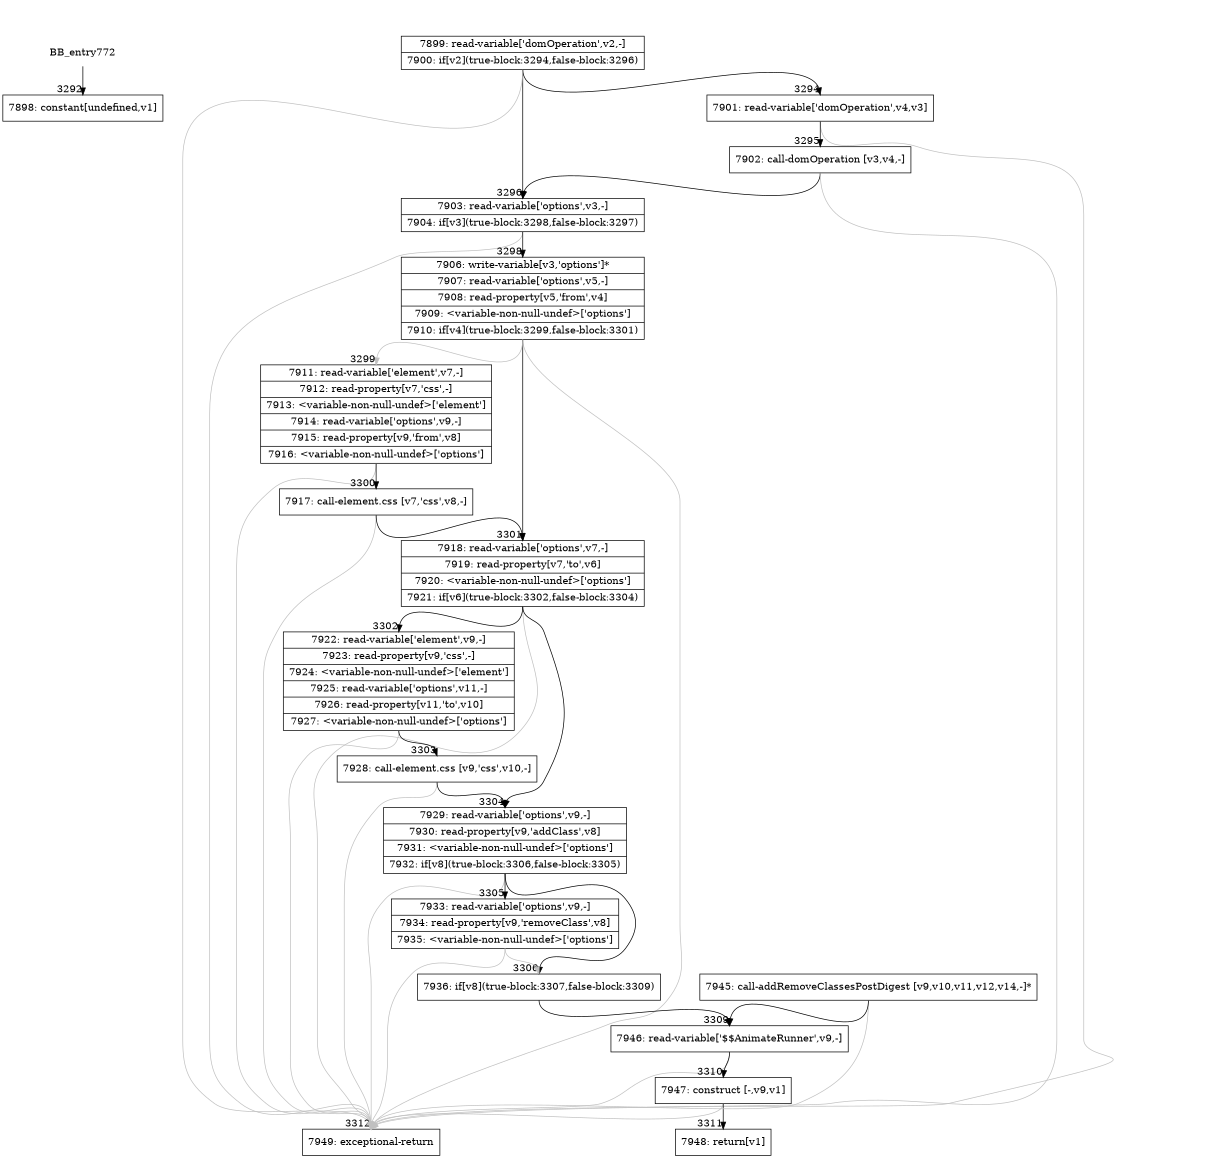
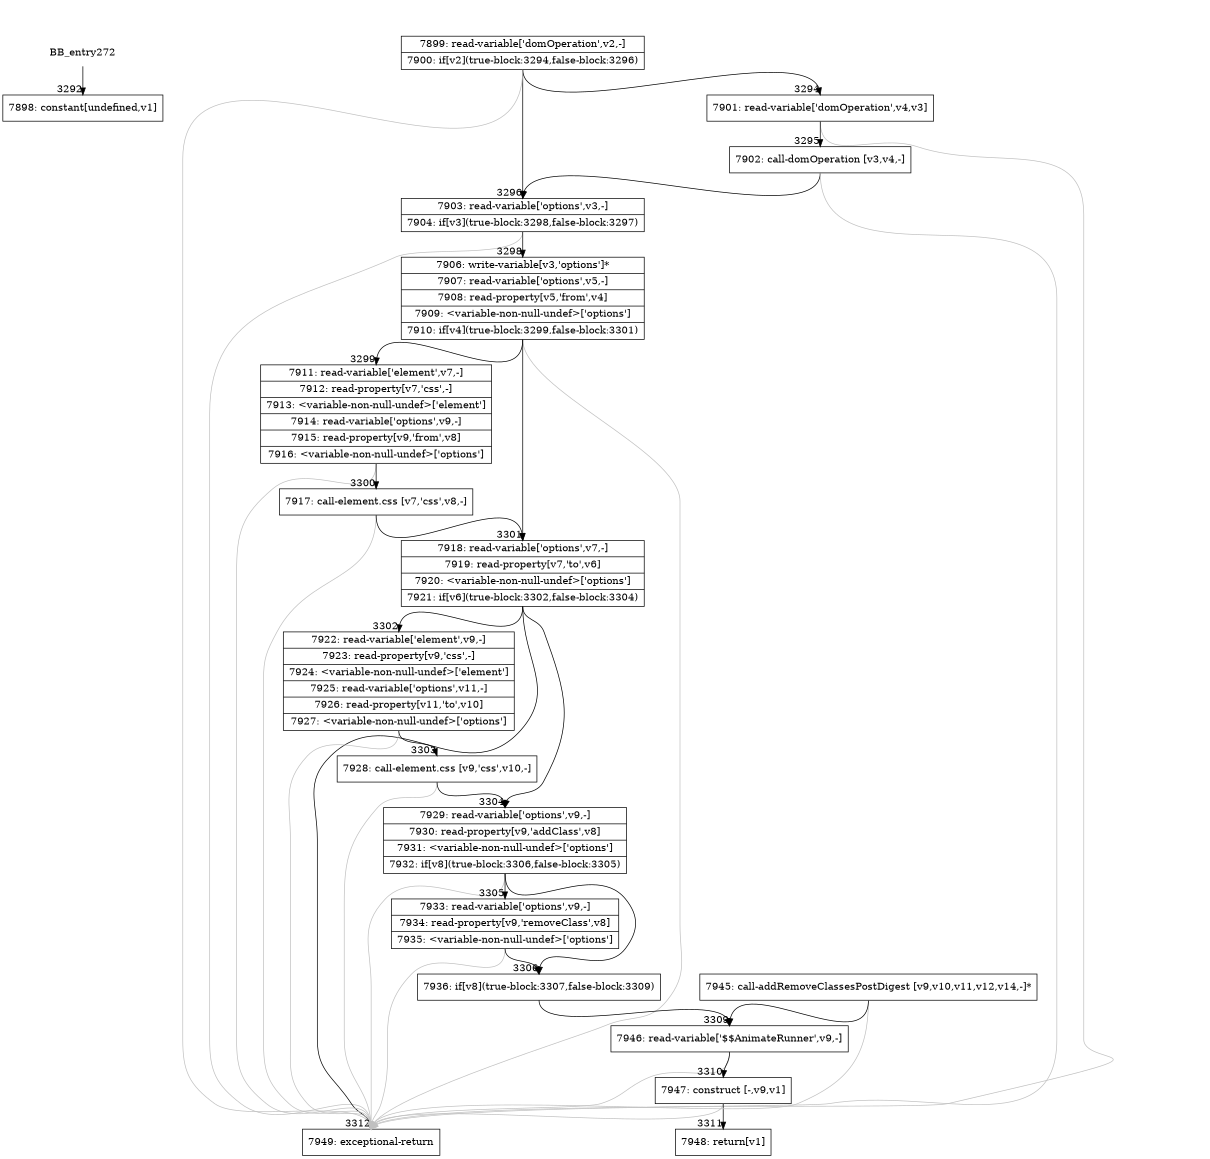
node "BB_entry772": label "BB_entry772" -> "BB_entry272"
edge "7906: write-variable[v3,'options']*" -> "7911: read-variable['element',v7,-]": color gray -> black
edge "7918: read-variable['options',v7,-]" -> "7949: exceptional-return": color gray -> black
edge "7933: read-variable['options',v9,-]" -> "7936: if[v8](true-block:3307,false-block:3309)": color gray -> black
